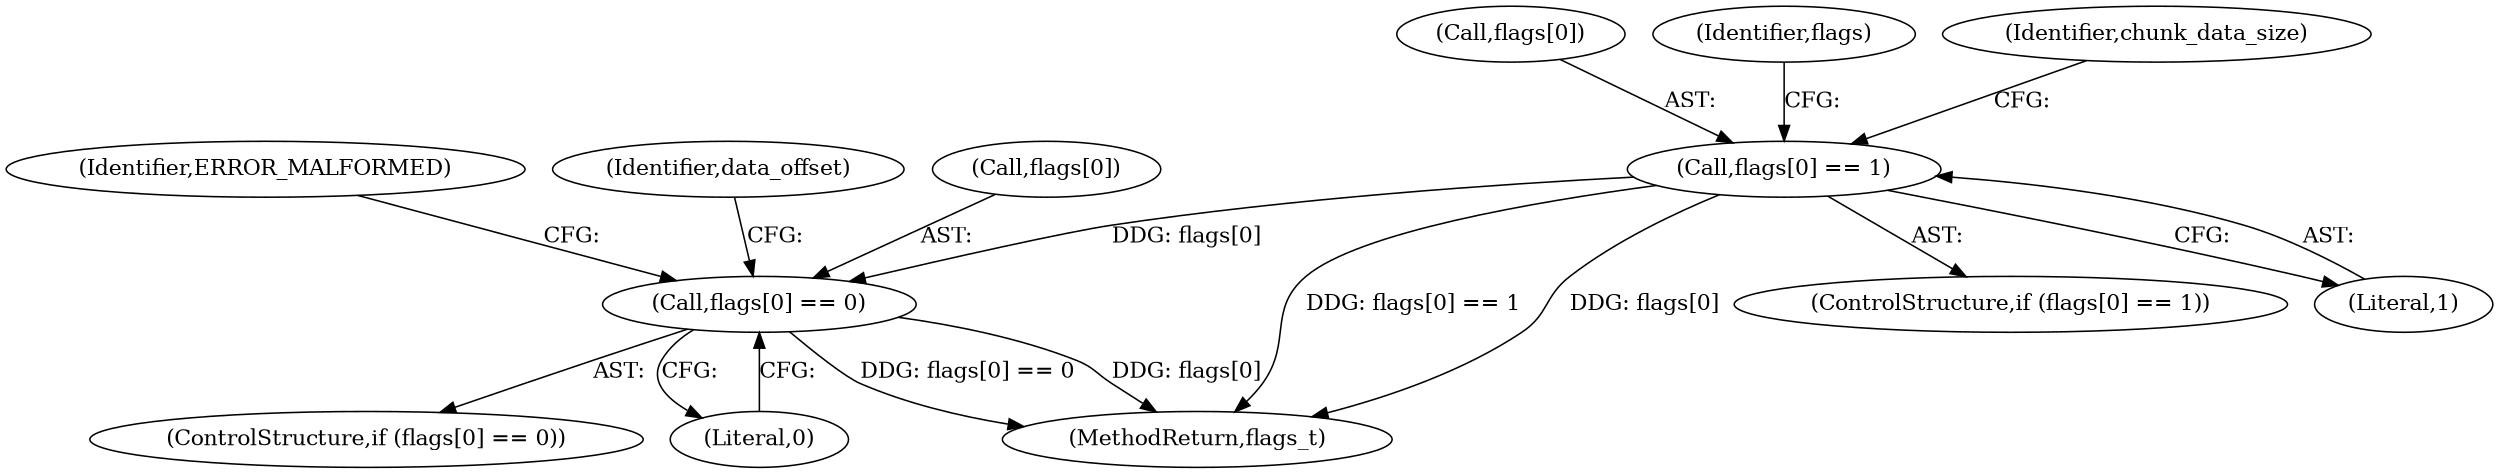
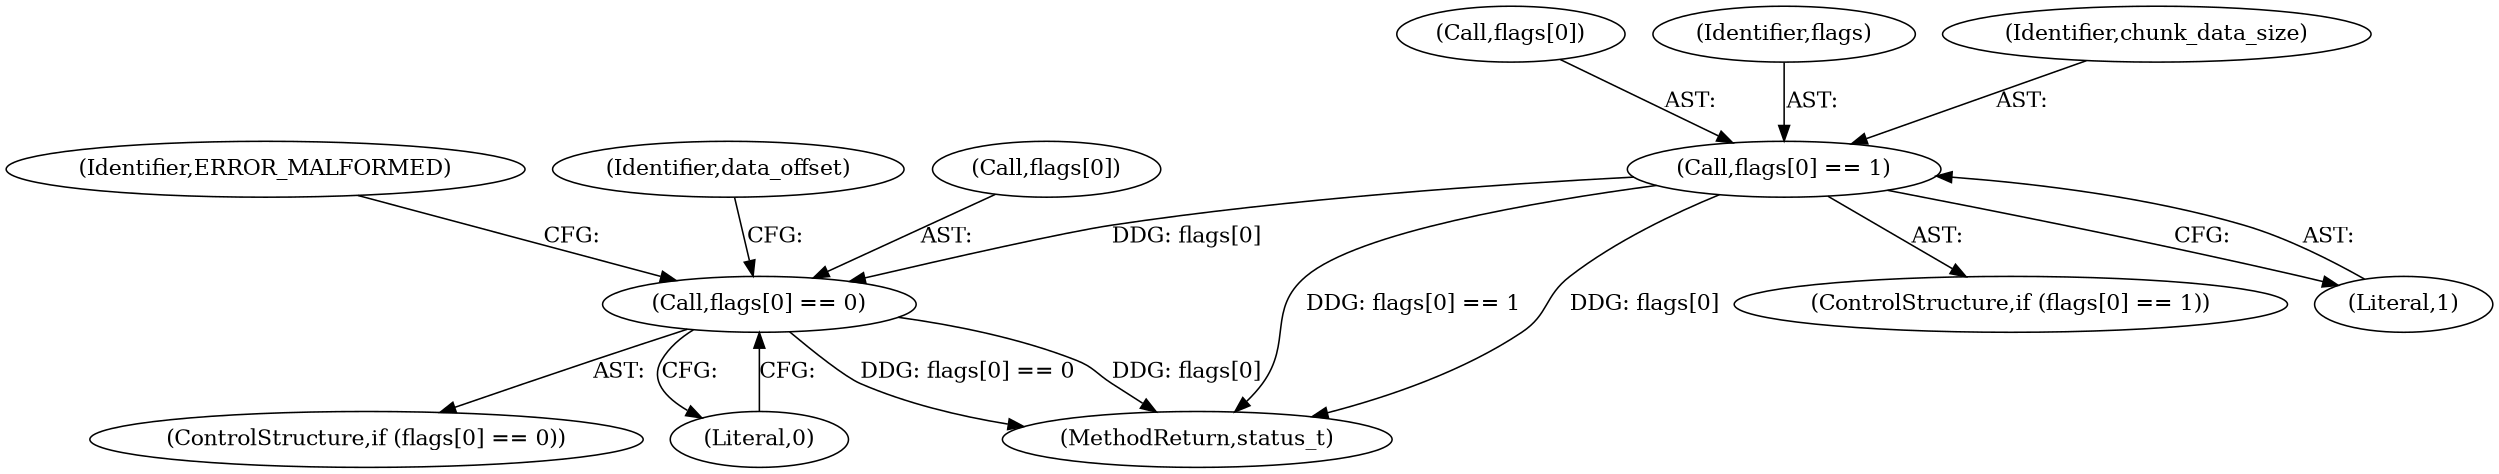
edge "(Identifier,flags)" -> "(Call,flags[0] == 1)": label "CFG: " -> "AST: "
edge "(Identifier,chunk_data_size)" -> "(Call,flags[0] == 1)": label "CFG: " -> "AST: "
node "(MethodReturn,flags_t)": label "(MethodReturn,flags_t)" -> "(MethodReturn,status_t)"
